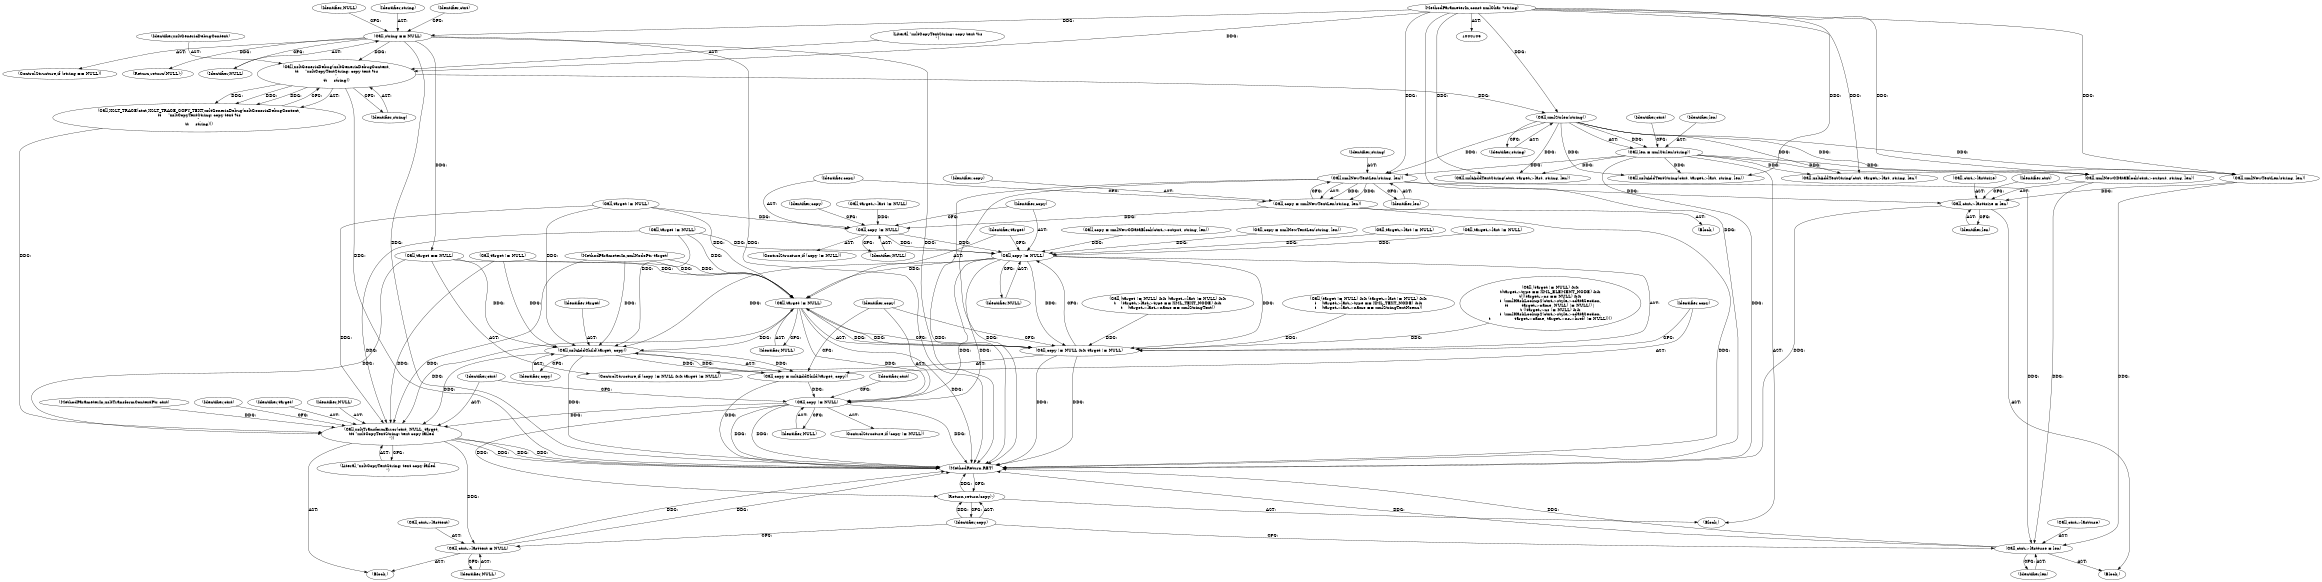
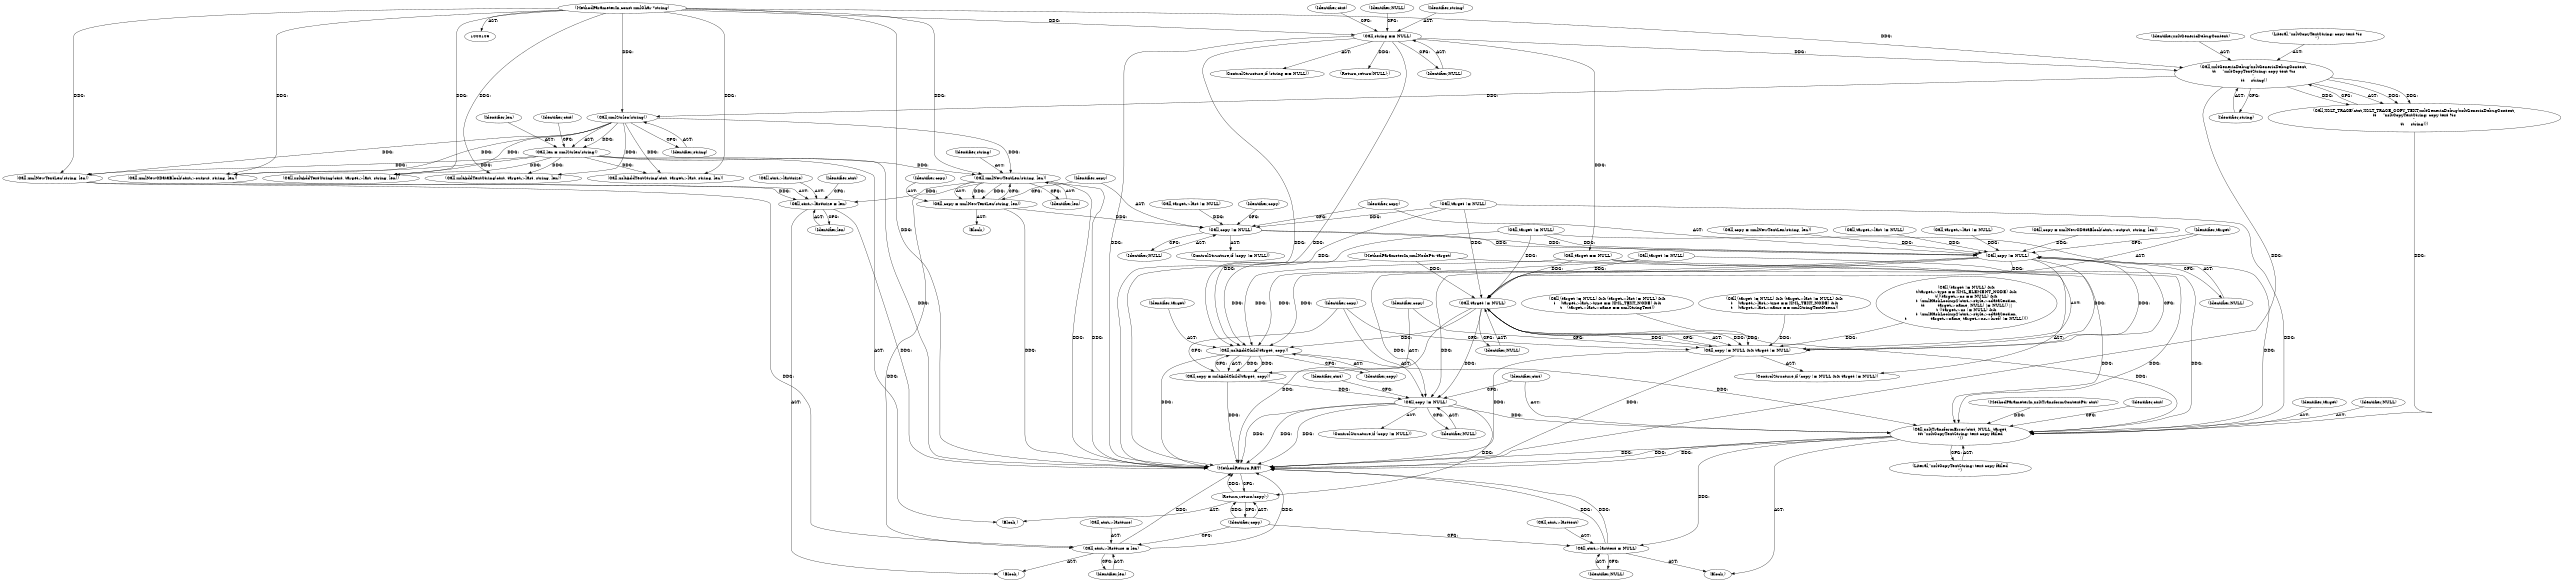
edge "(Call,xmlNewCDataBlock(ctxt->output, string, len))" -> "(Call,ctxt->lasttuse = len)": removed, label "DDG:"
edge "(Call,copy = xsltAddChild(target, copy))" -> "(Call,xsltAddChild(target, copy))": label "DDG: " -> "CFG: "
